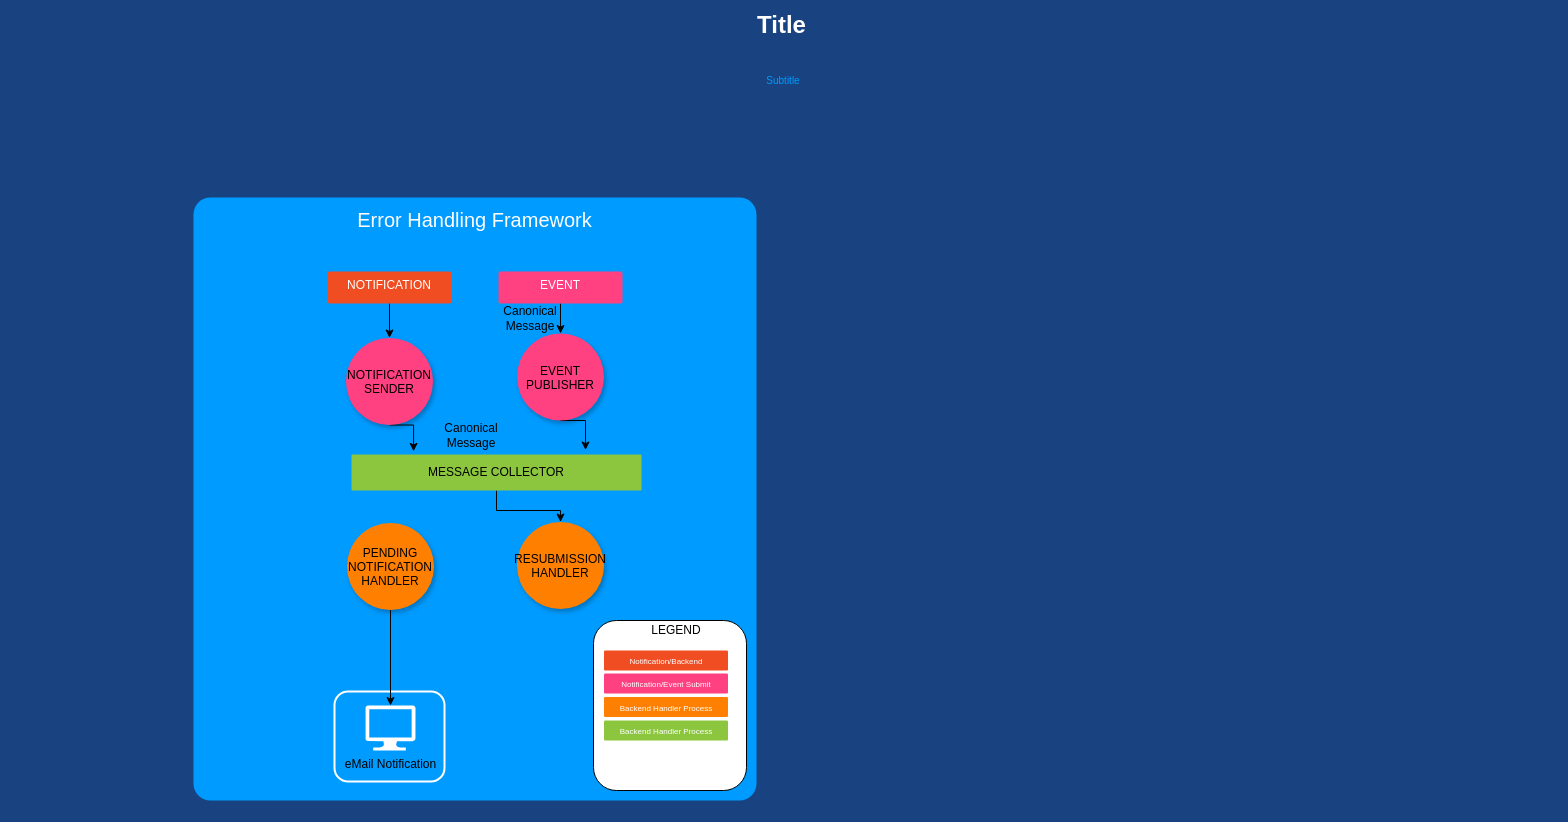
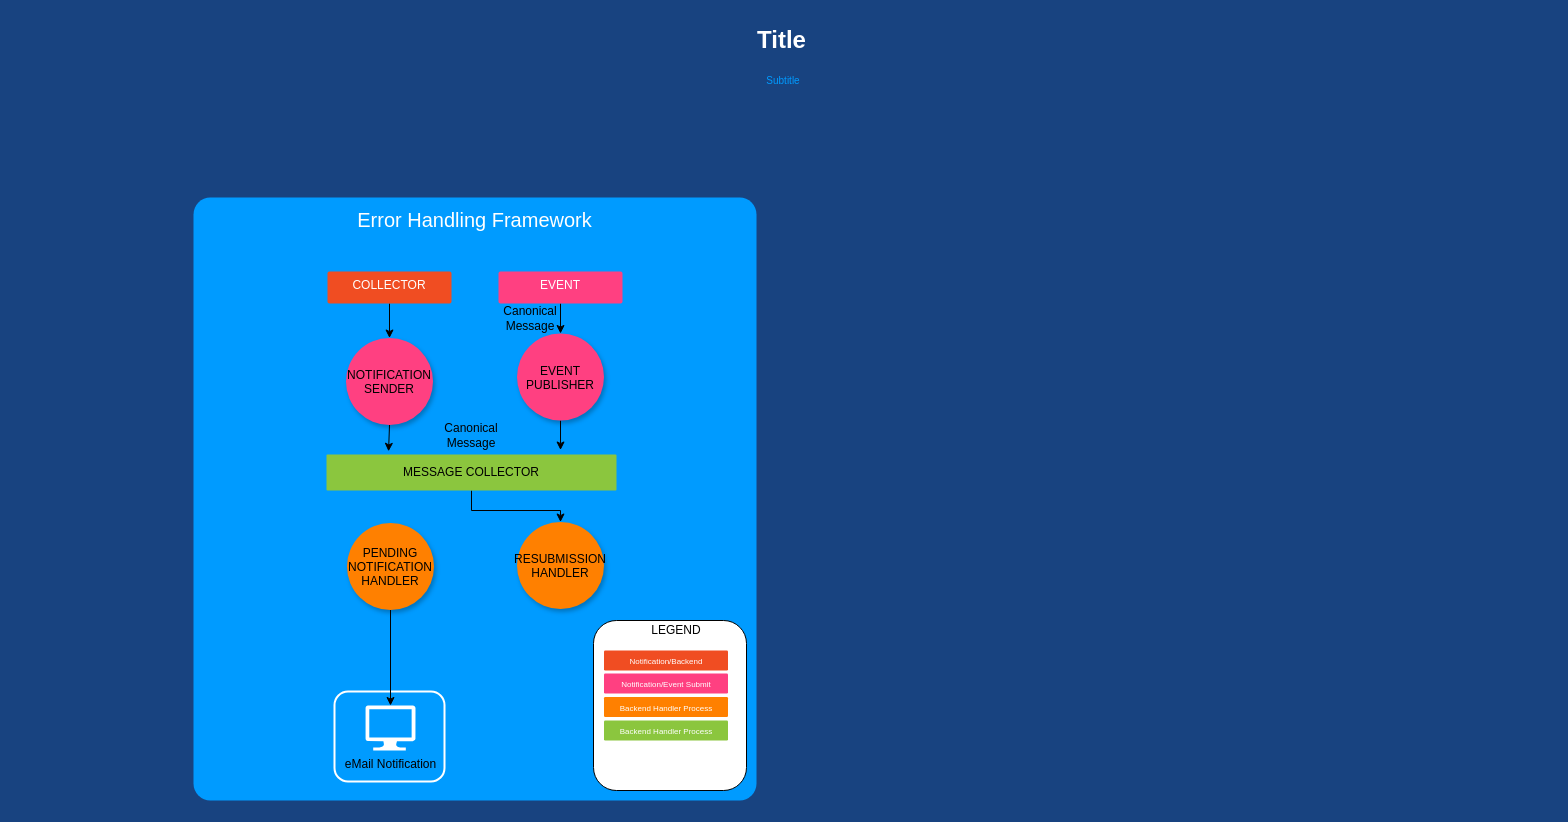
node "Title": moved (782, 26) -> (782, 41)
node "NOTIFICATION": label "NOTIFICATION" -> "COLLECTOR"
node "MESSAGE COLLECTOR": moved (497, 473) -> (472, 473)
